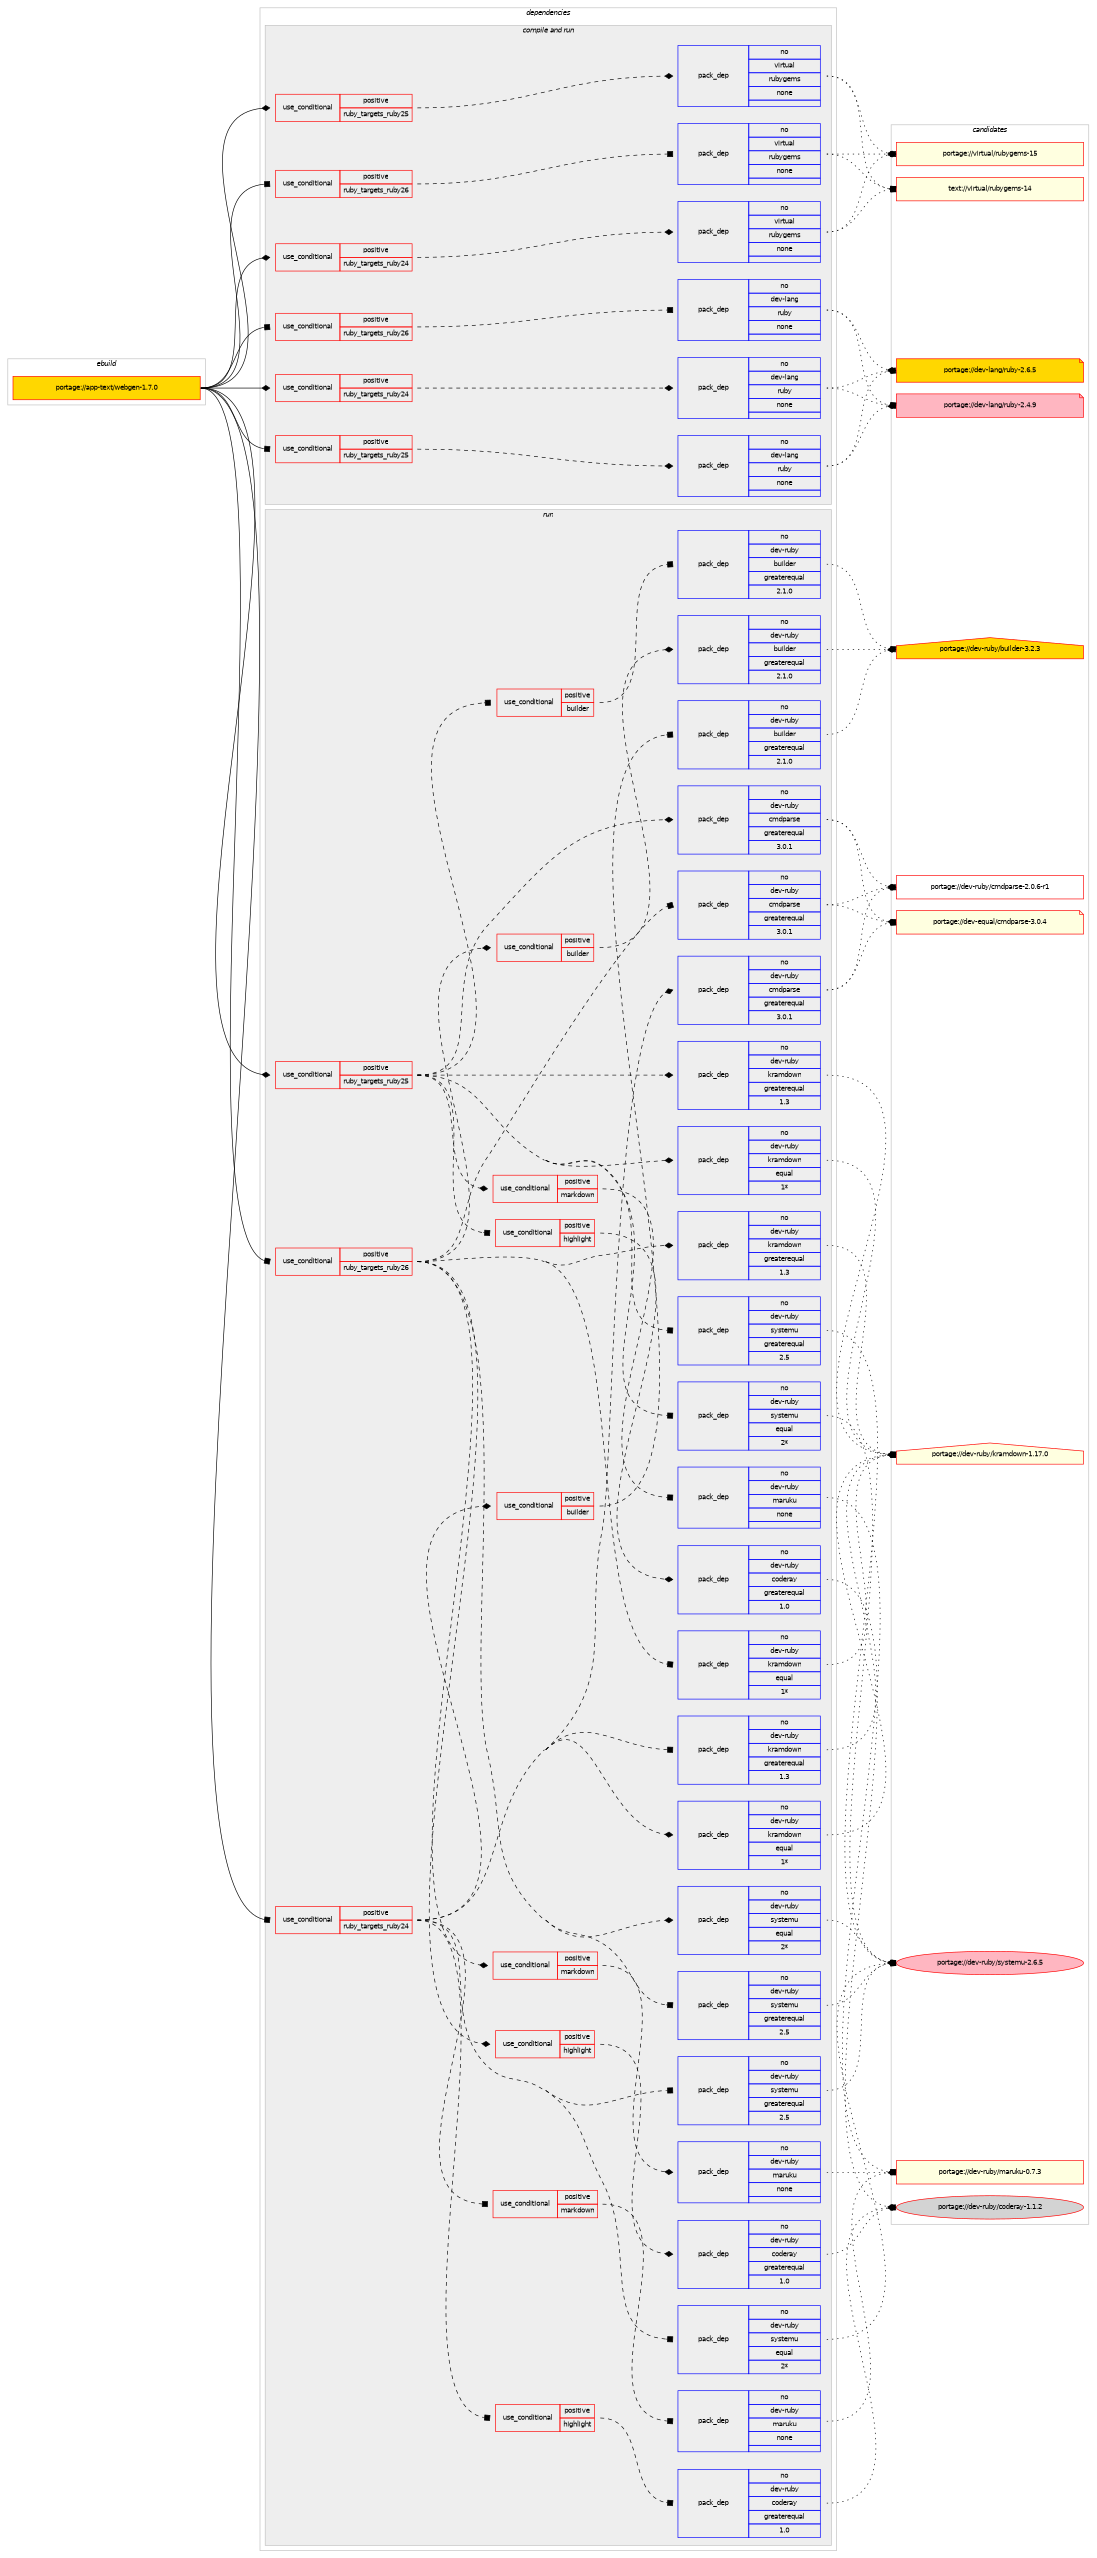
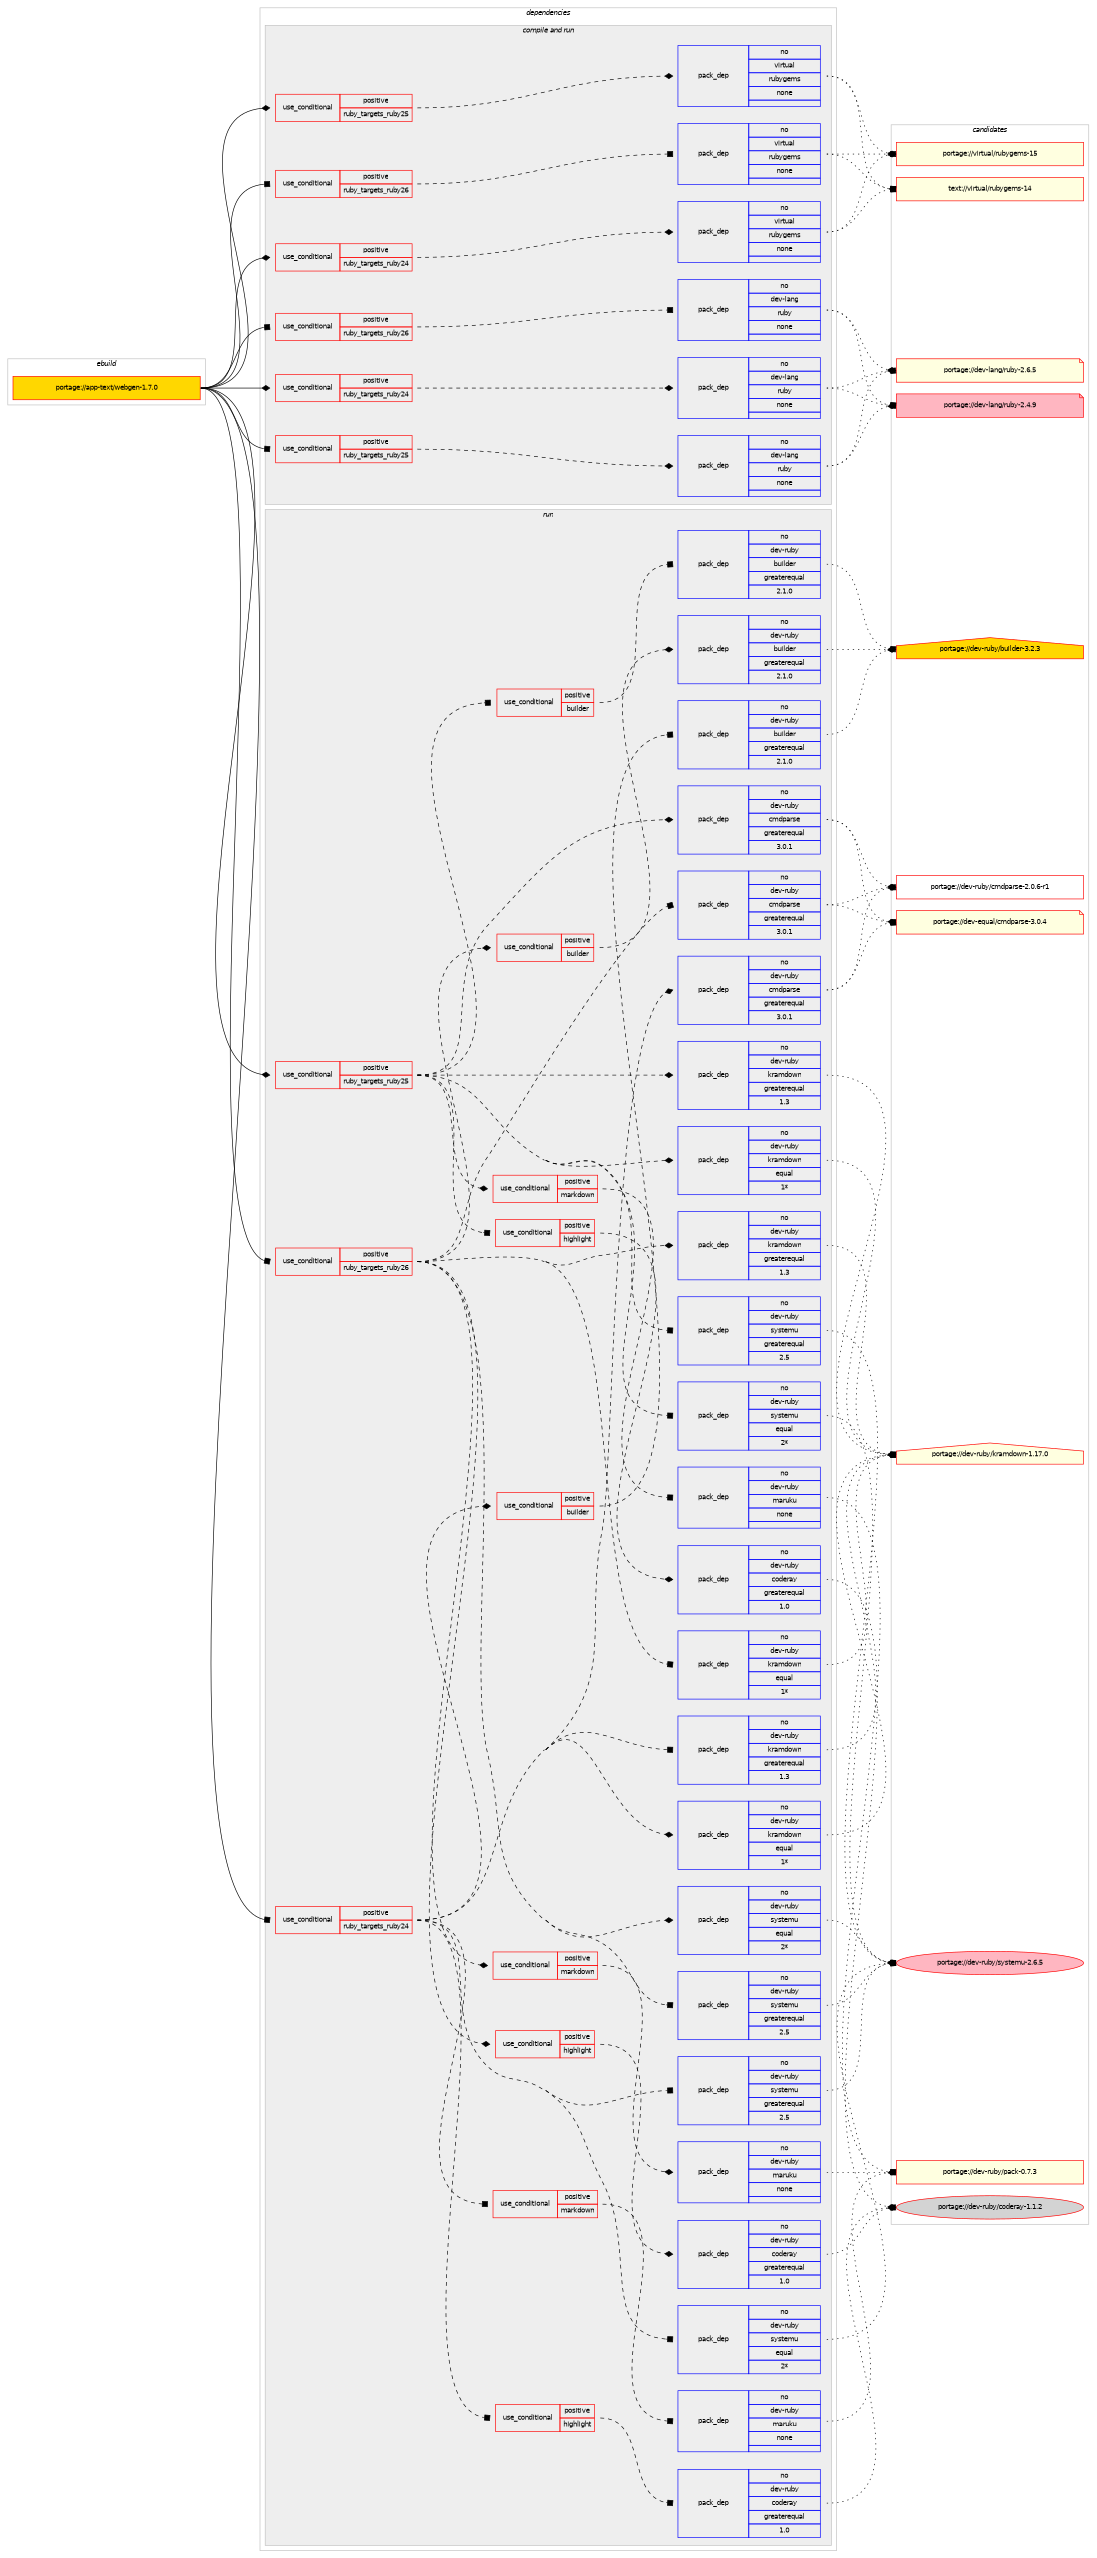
node "portage://dev-lang/ruby-2.6.5": fillcolor gold -> lightyellow
node "portage://dev-ruby/maruku-0.7.3": label "portage://dev-ruby/maruku-0.7.3" -> "portage://dev-ruby/pack-0.7.3"
